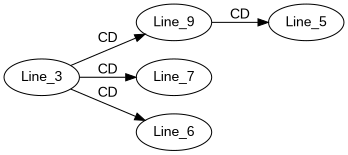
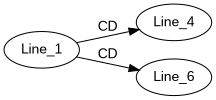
node "Line_9": label "Line_9" -> "Line_4"
node "Line_5": removed
node "Line_3": label "Line_3" -> "Line_1"
node "Line_7": removed
